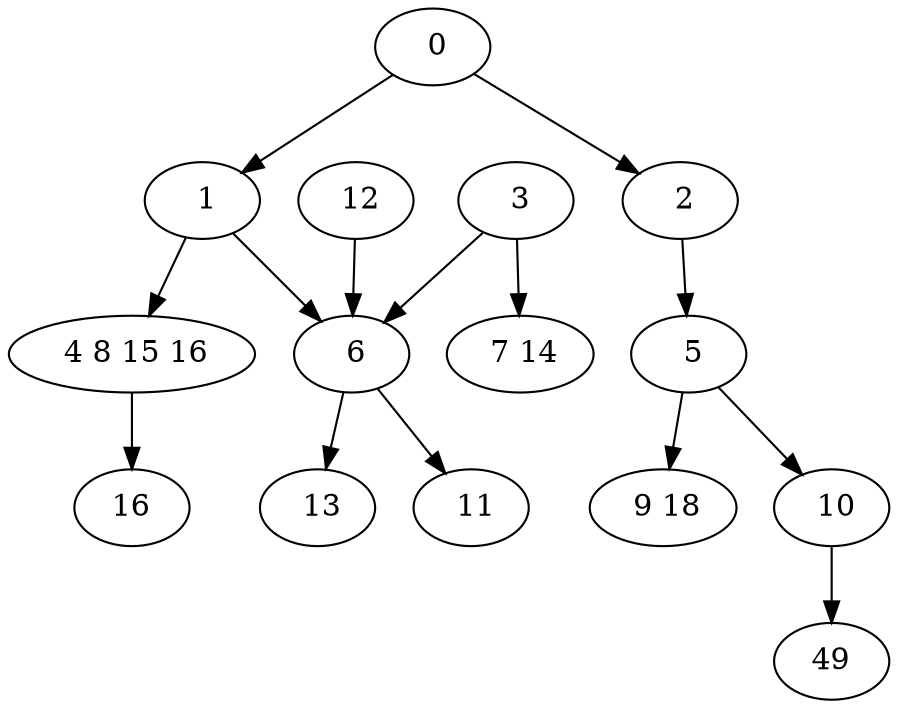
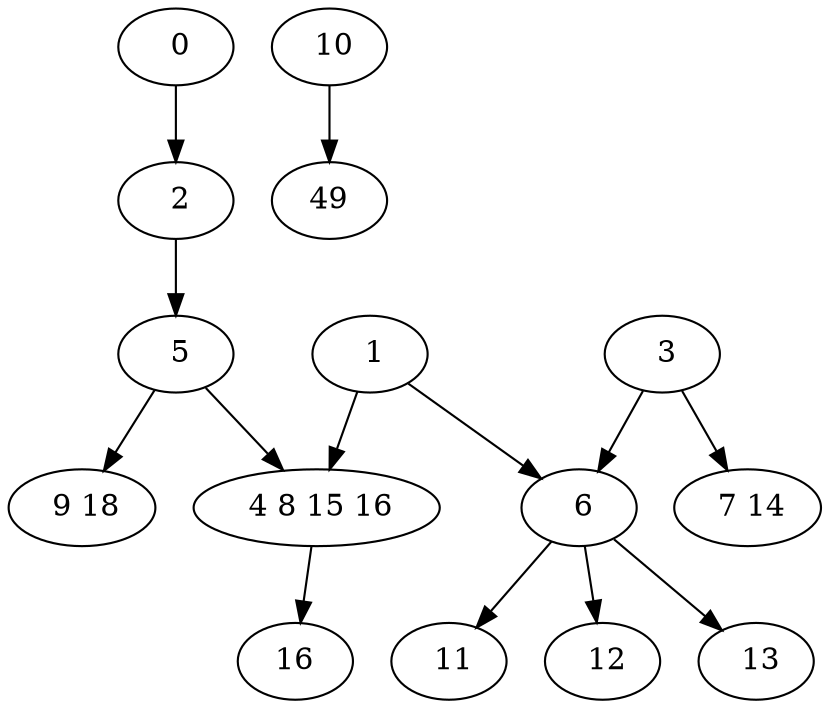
edge "0" -> "1": removed
edge "12" -> "6": reversed
edge "5" -> "10": now "5" -> "4 8 15 16"
